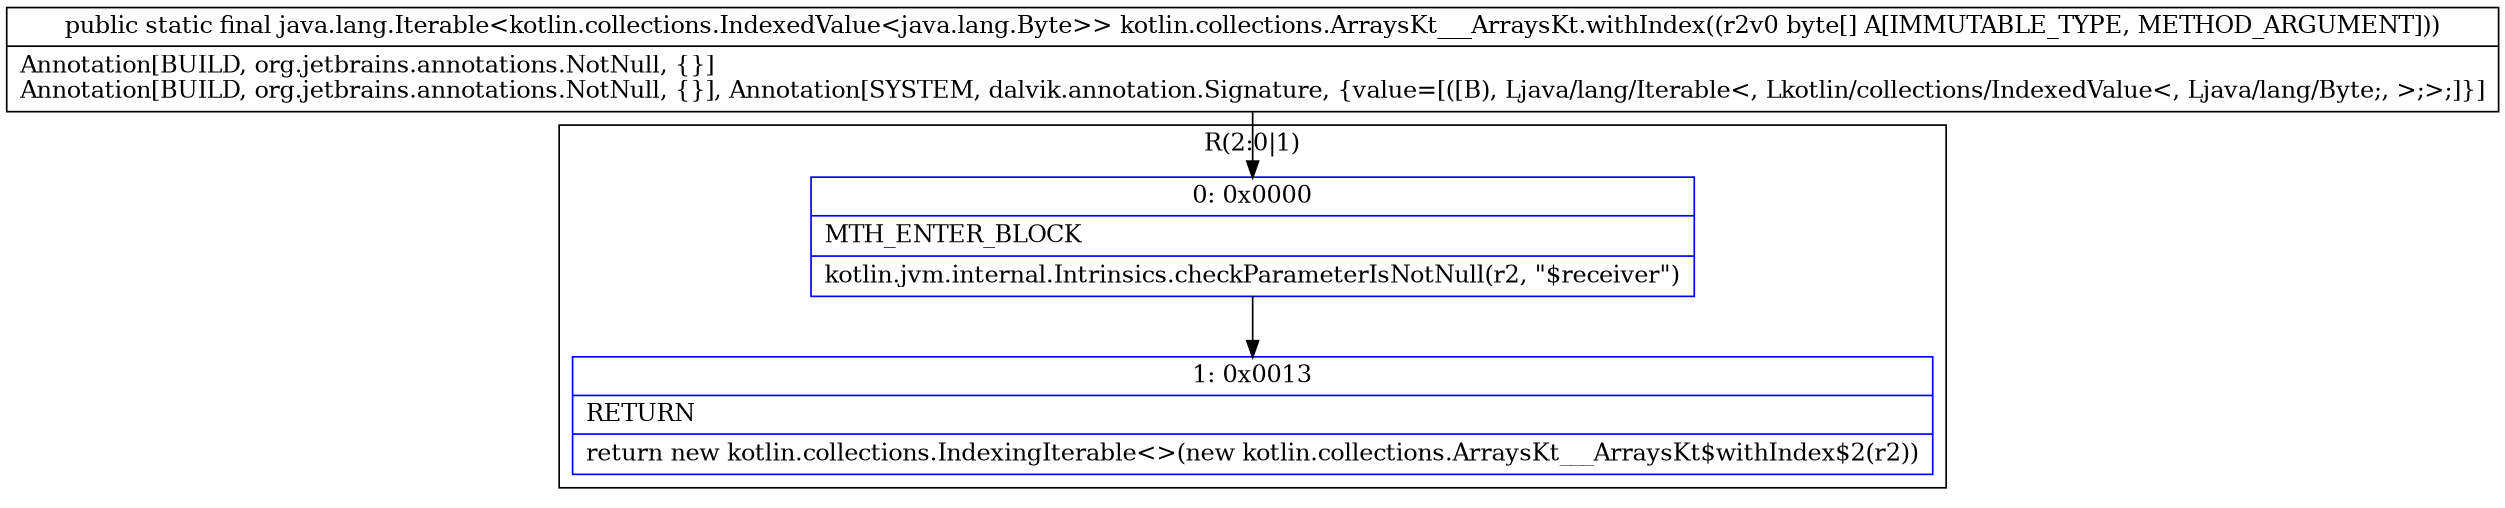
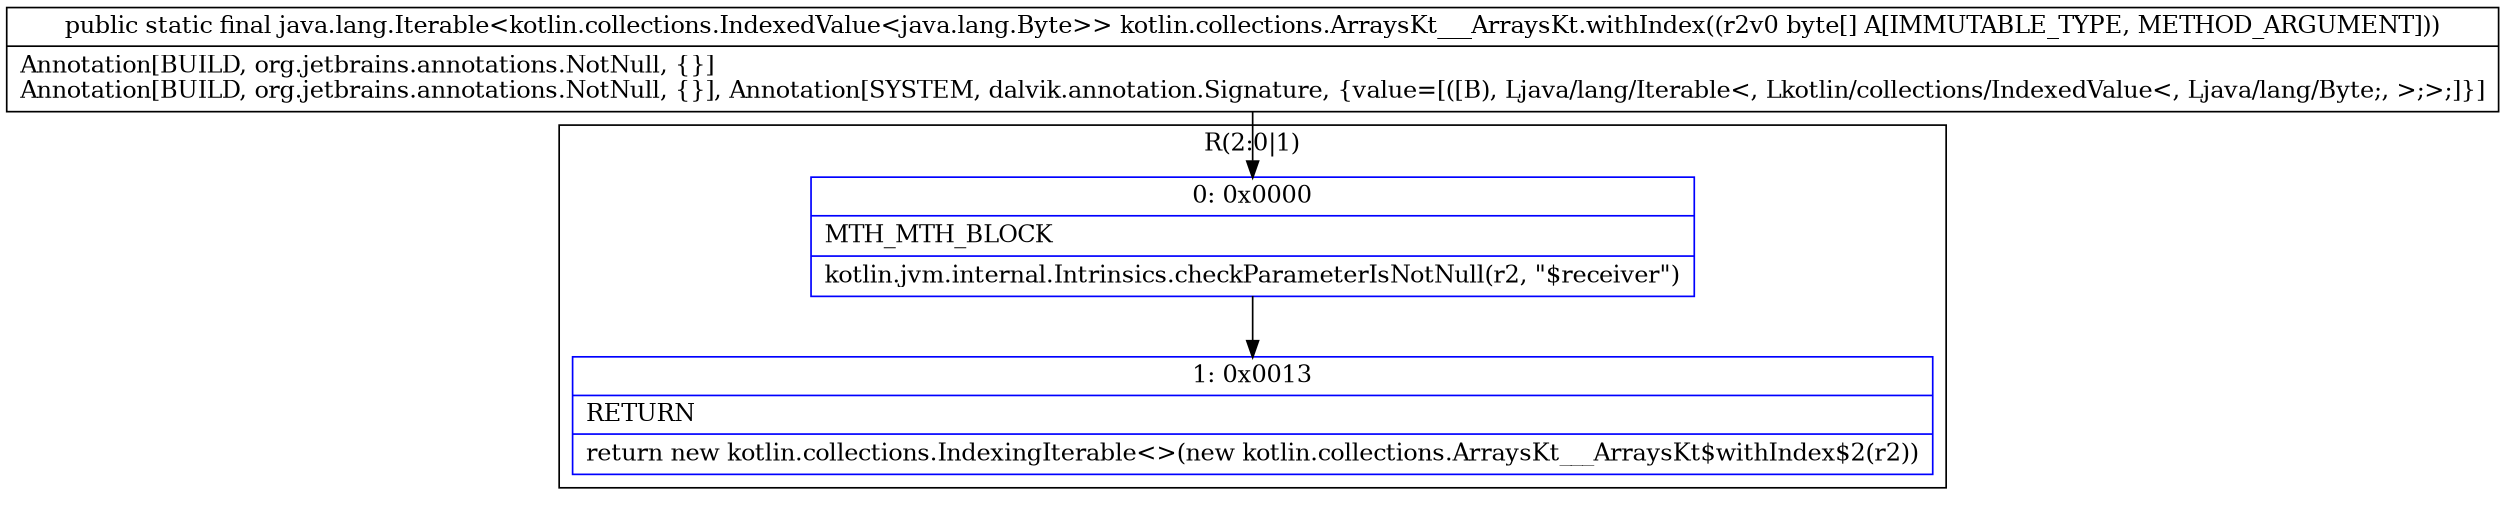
node "0: 0x0000": text "MTH_ENTER_BLOCK" -> "MTH_MTH_BLOCK"
